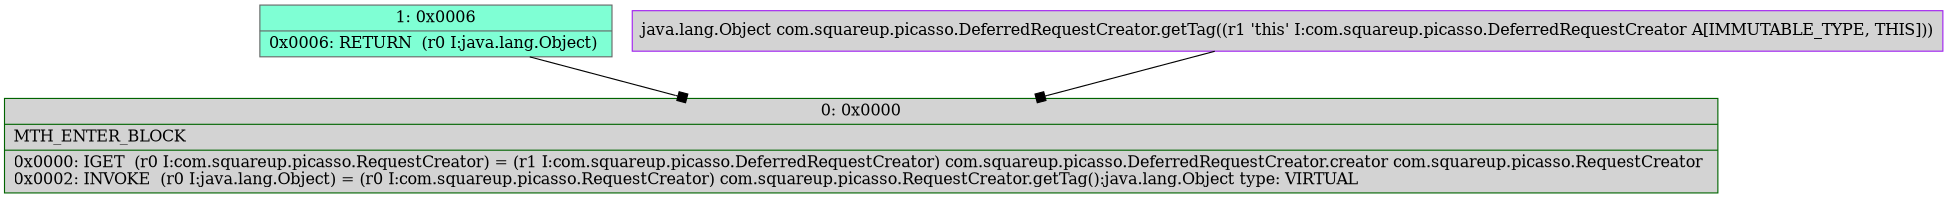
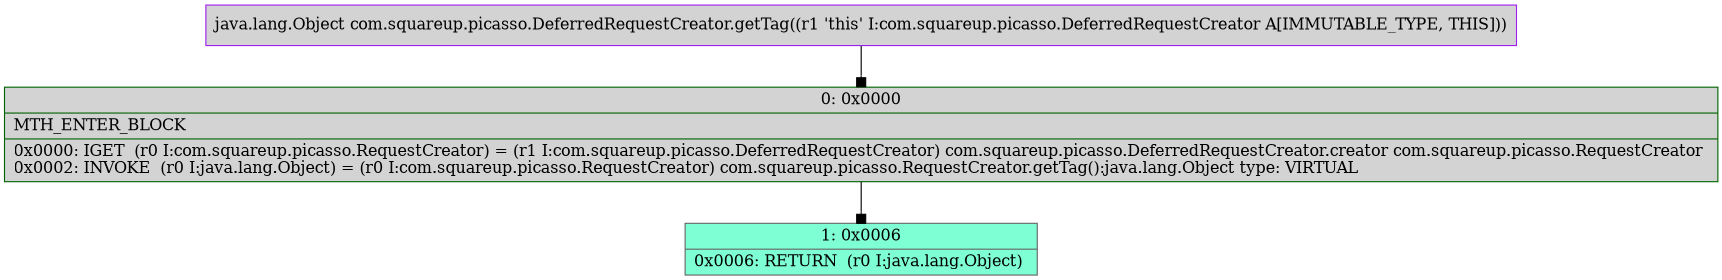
edge "1: 0x0006" -> "0: 0x0000": reversed
